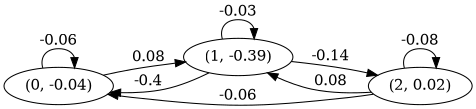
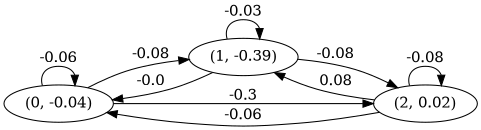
edge "(1, -0.39)" -> "(2, 0.02)": label "-0.14" -> "-0.08"
edge "(0, -0.04)" -> "(1, -0.39)": label "0.08" -> "-0.08"
edge "(1, -0.39)" -> "(0, -0.04)": label "-0.4" -> "-0.0"
edge "(0, -0.04)" -> "(2, 0.02)": added, label "-0.3"
